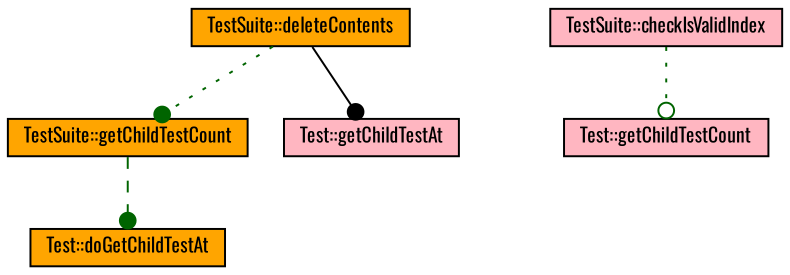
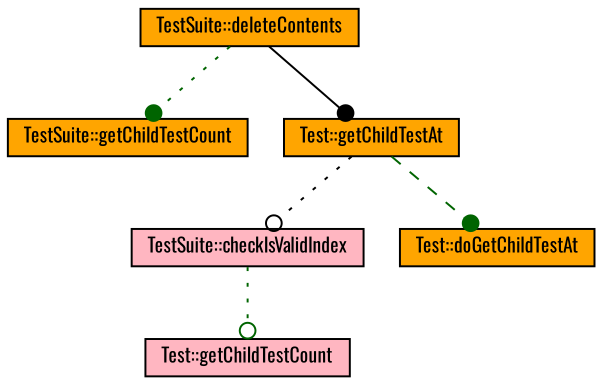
node "Test::getChildTestAt": fillcolor lightpink -> orange
edge "TestSuite::getChildTestCount" -> "Test::doGetChildTestAt": now "Test::getChildTestAt" -> "Test::doGetChildTestAt"
edge "Test::getChildTestAt" -> "TestSuite::checkIsValidIndex": added
